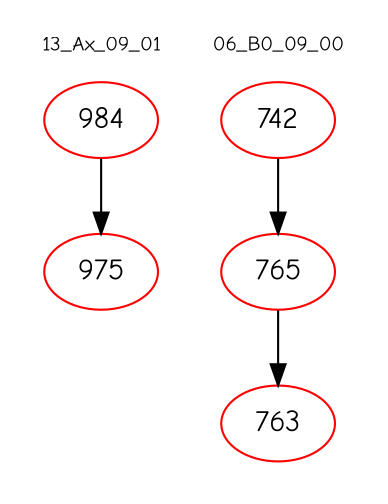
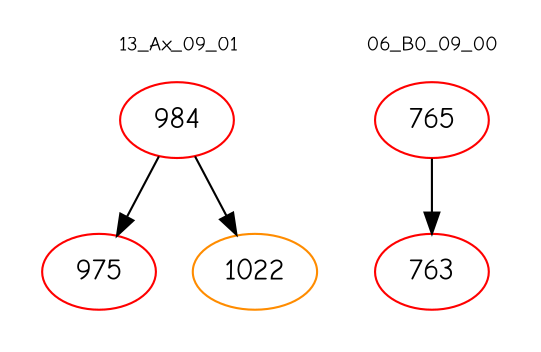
node "742": removed
node "1022": added
